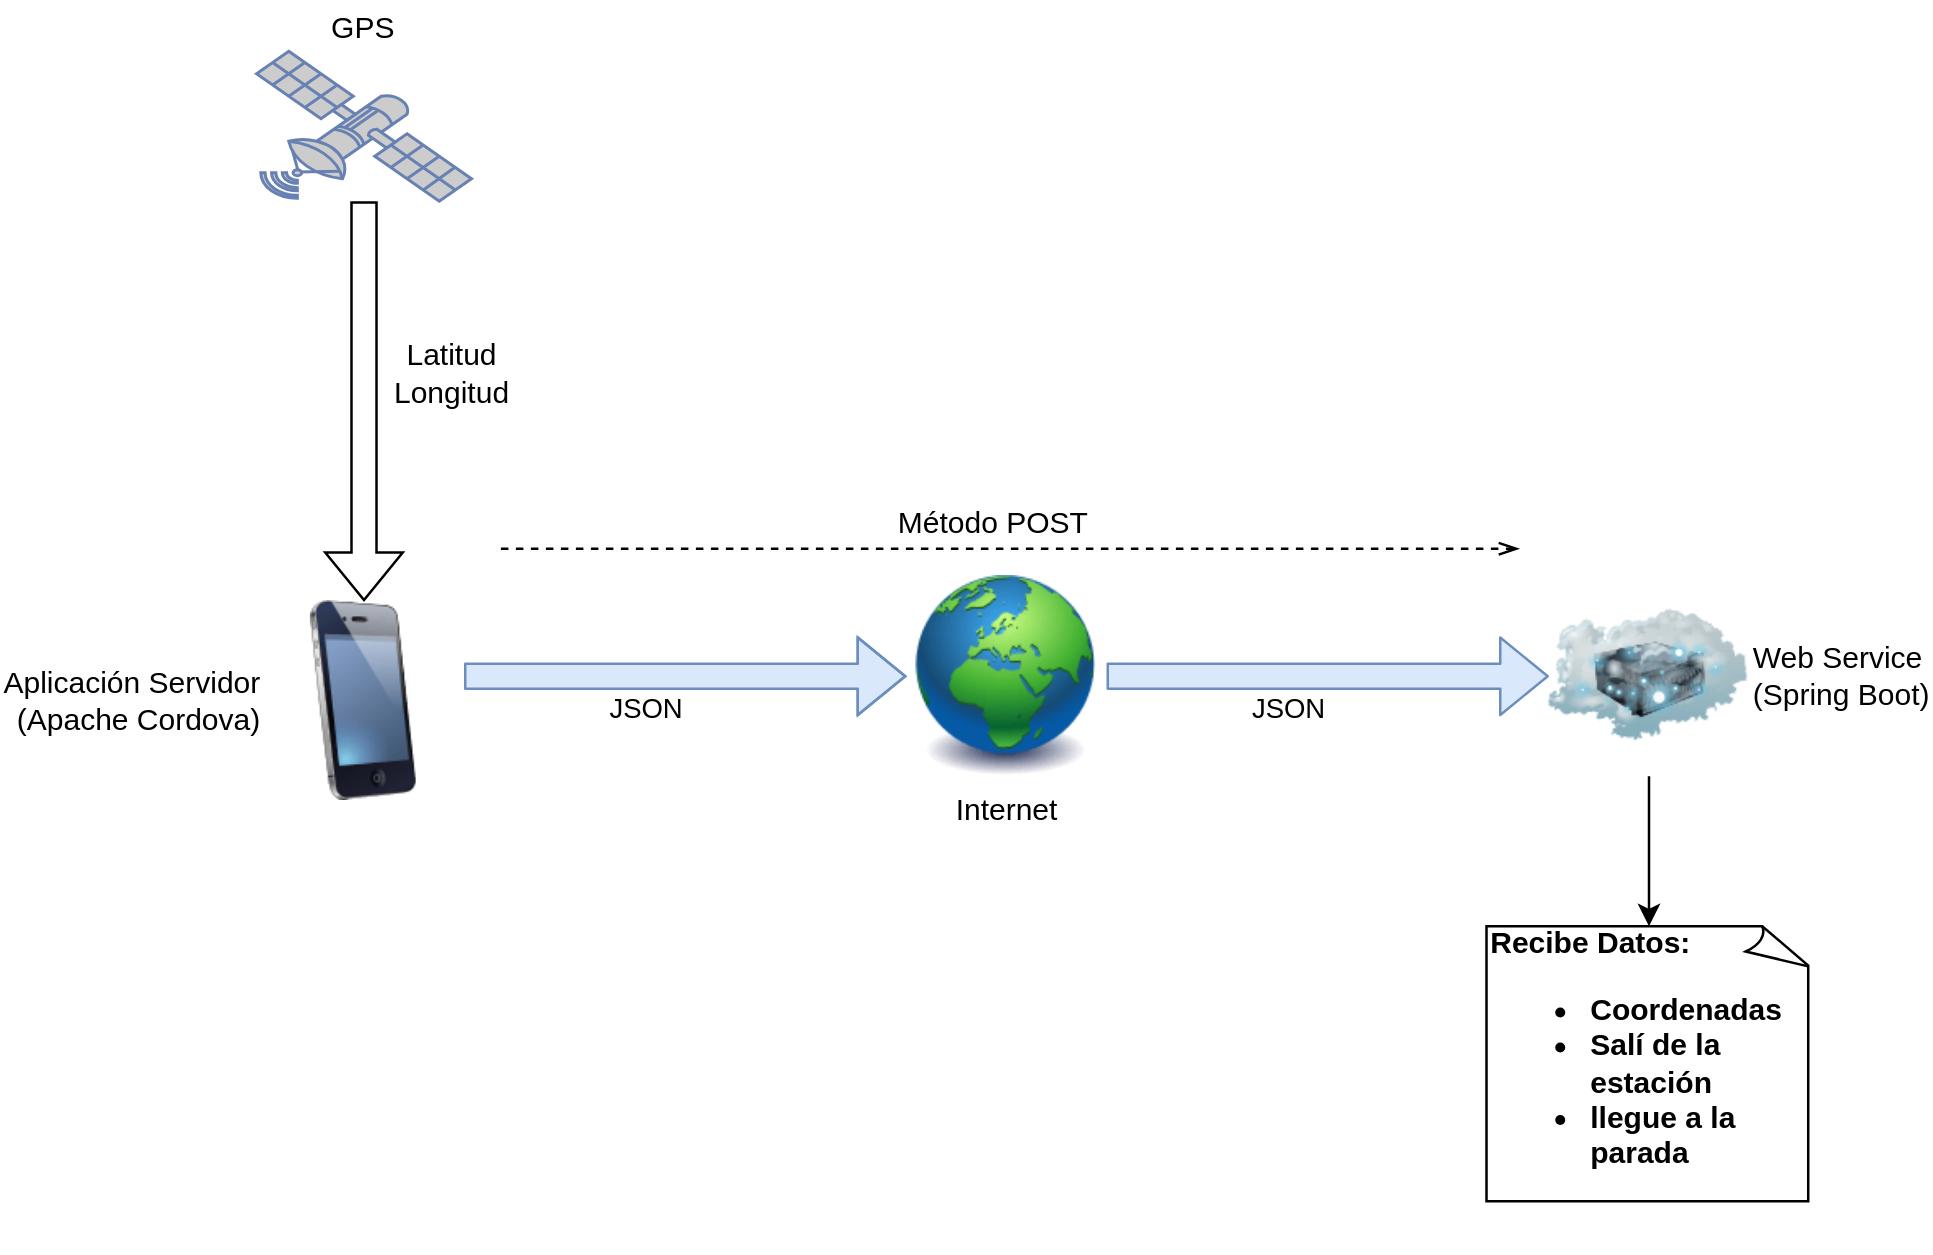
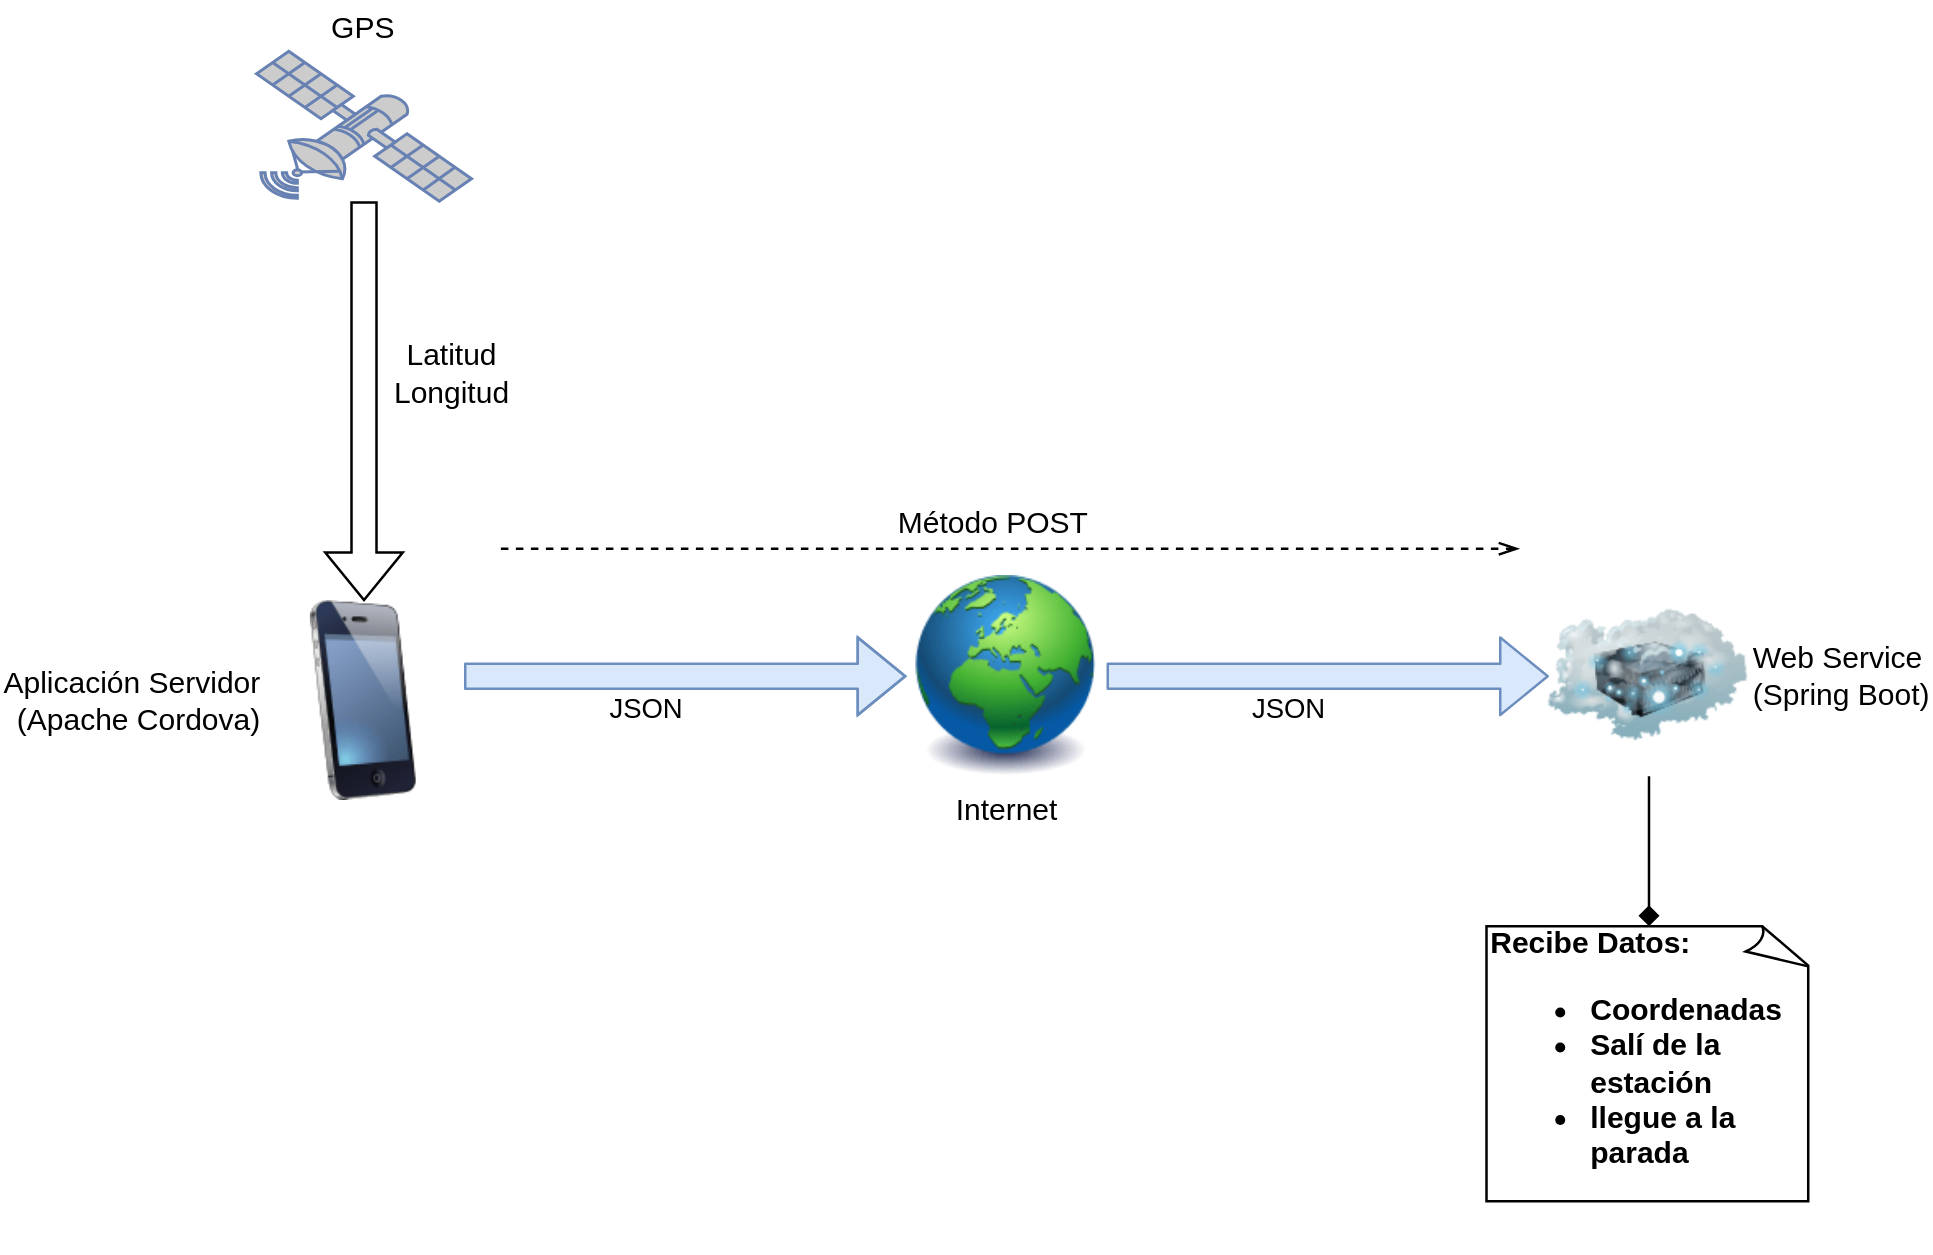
edge "Web Service (Spring Boot)" -> "Recibe Datos: Coordenadas Salí de la estación llegue a la parada": arrowhead classic -> diamond
